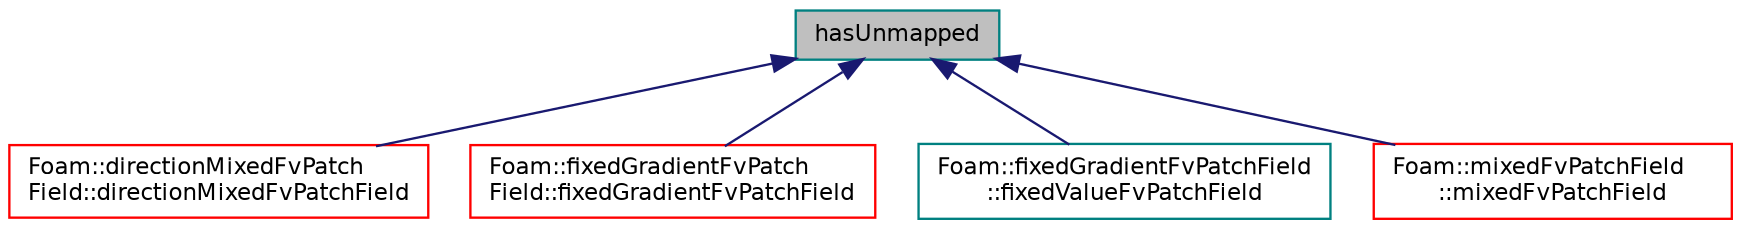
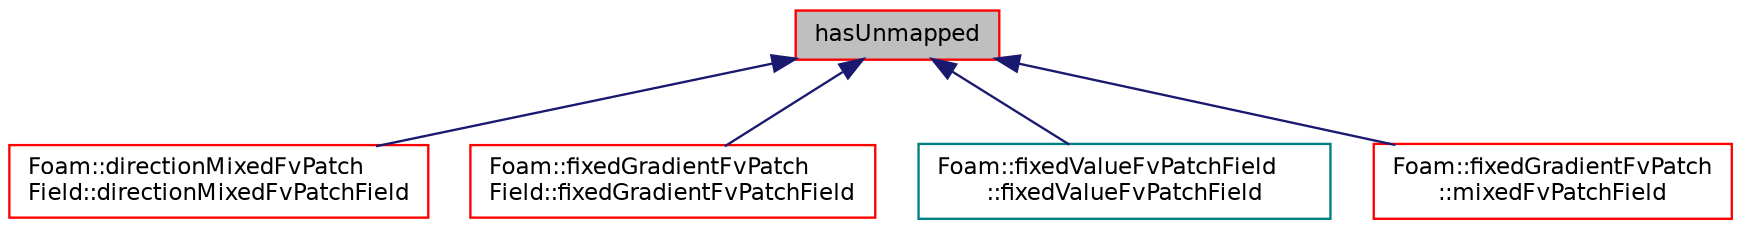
node "hasUnmapped": color teal -> red
node "Foam::fixedGradientFvPatchField ::fixedValueFvPatchField": label "Foam::fixedGradientFvPatchField ::fixedValueFvPatchField" -> "Foam::fixedValueFvPatchField ::fixedValueFvPatchField"
node "Foam::mixedFvPatchField ::mixedFvPatchField": label "Foam::mixedFvPatchField ::mixedFvPatchField" -> "Foam::fixedGradientFvPatch ::mixedFvPatchField"
